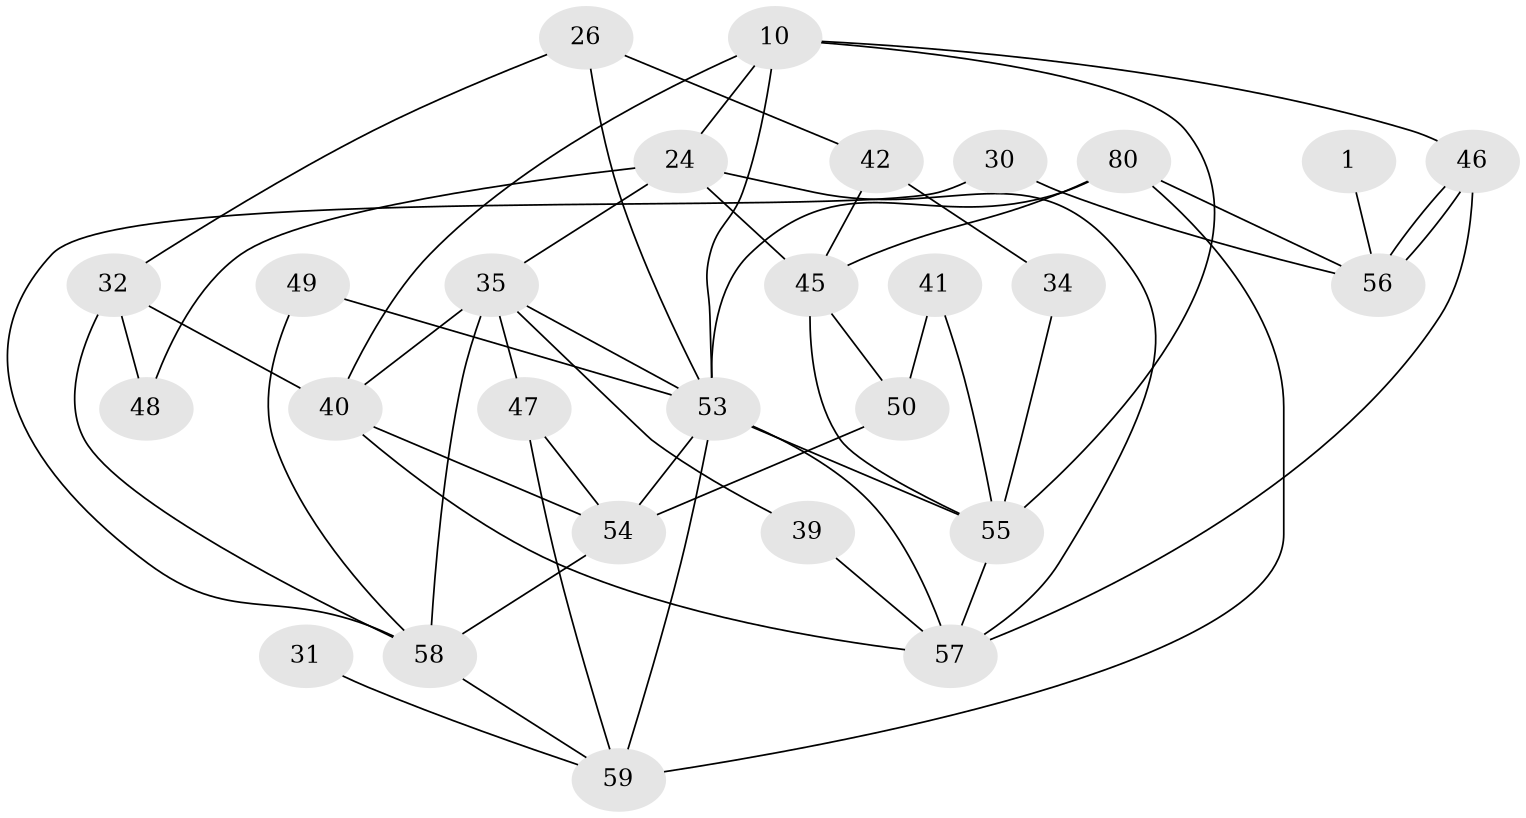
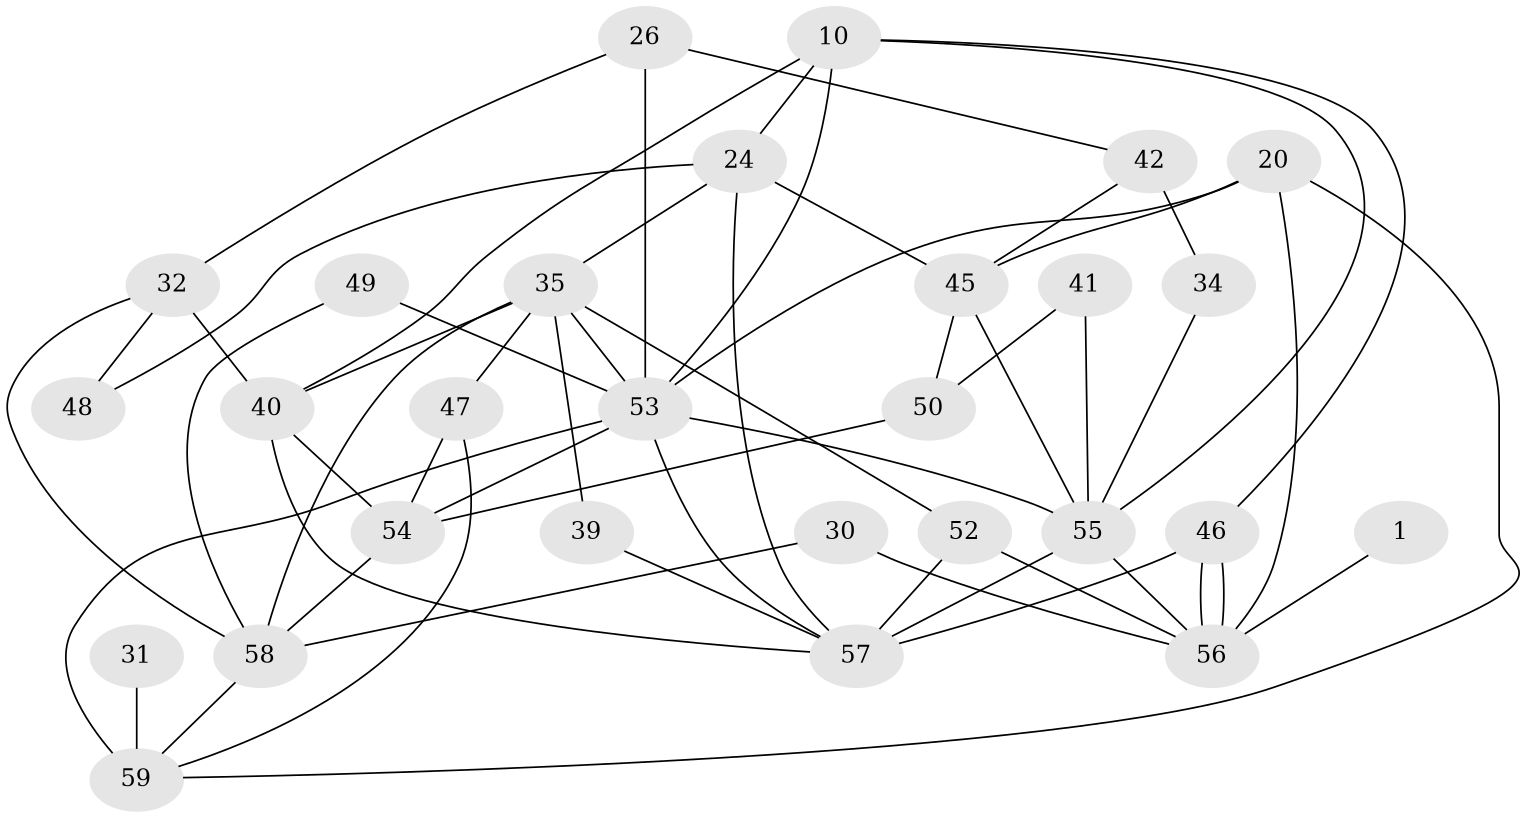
node "80": label "80" -> "20"
node "52": added
edge "55" -- "56": added
